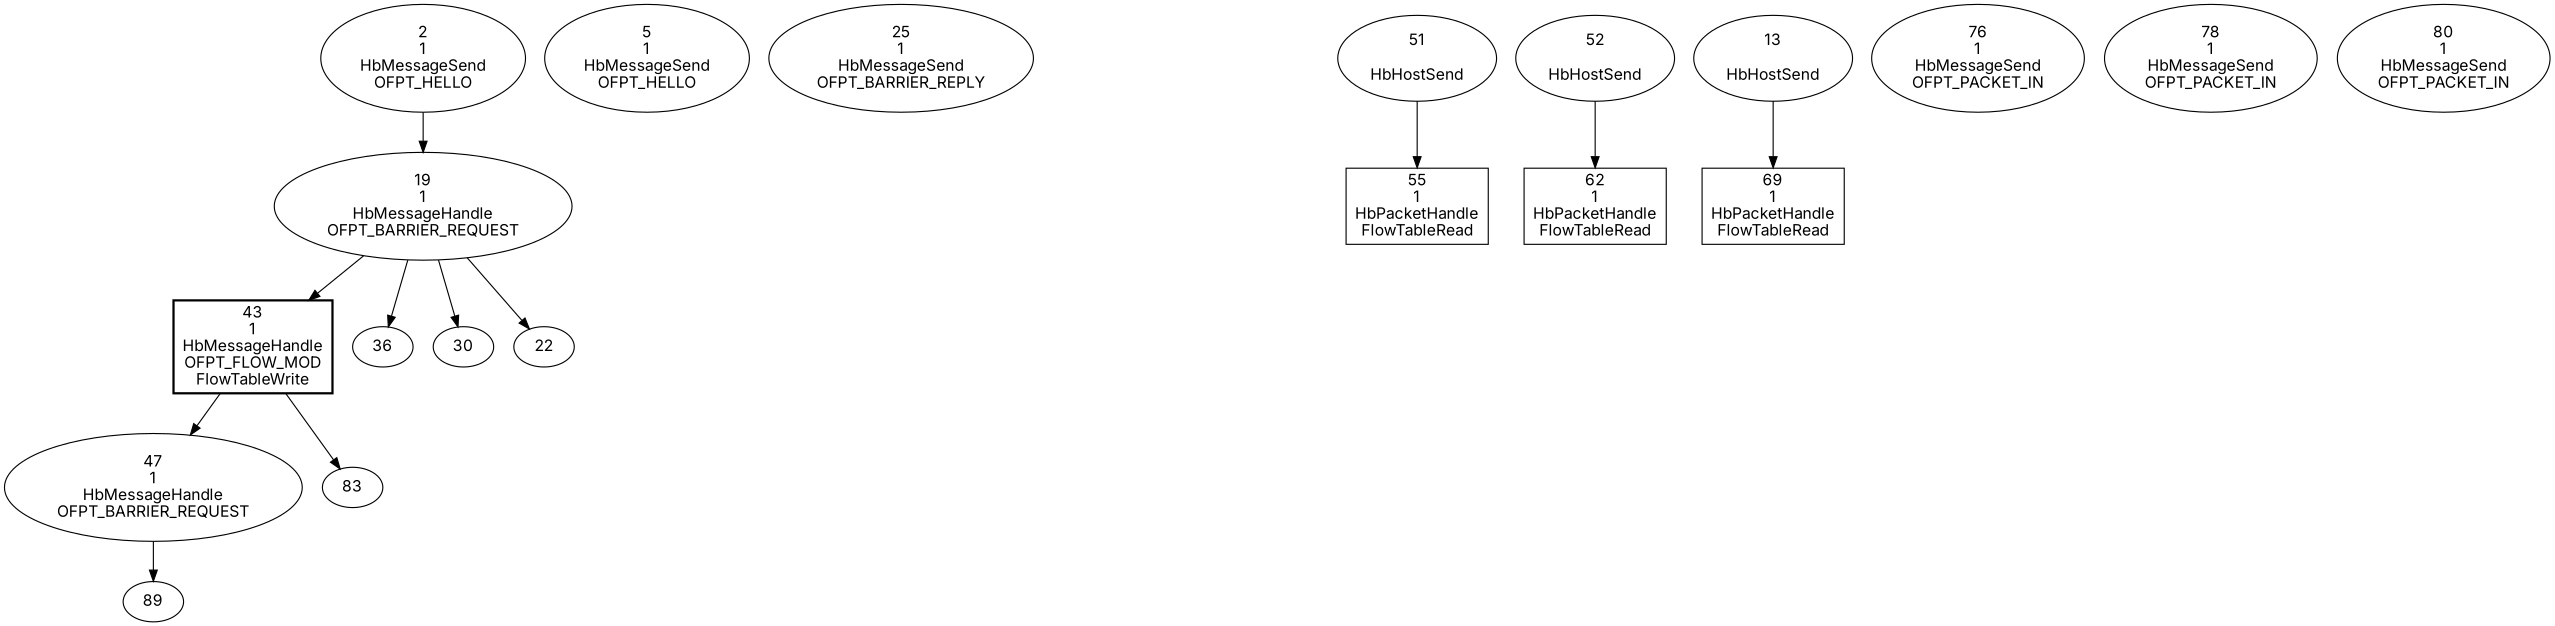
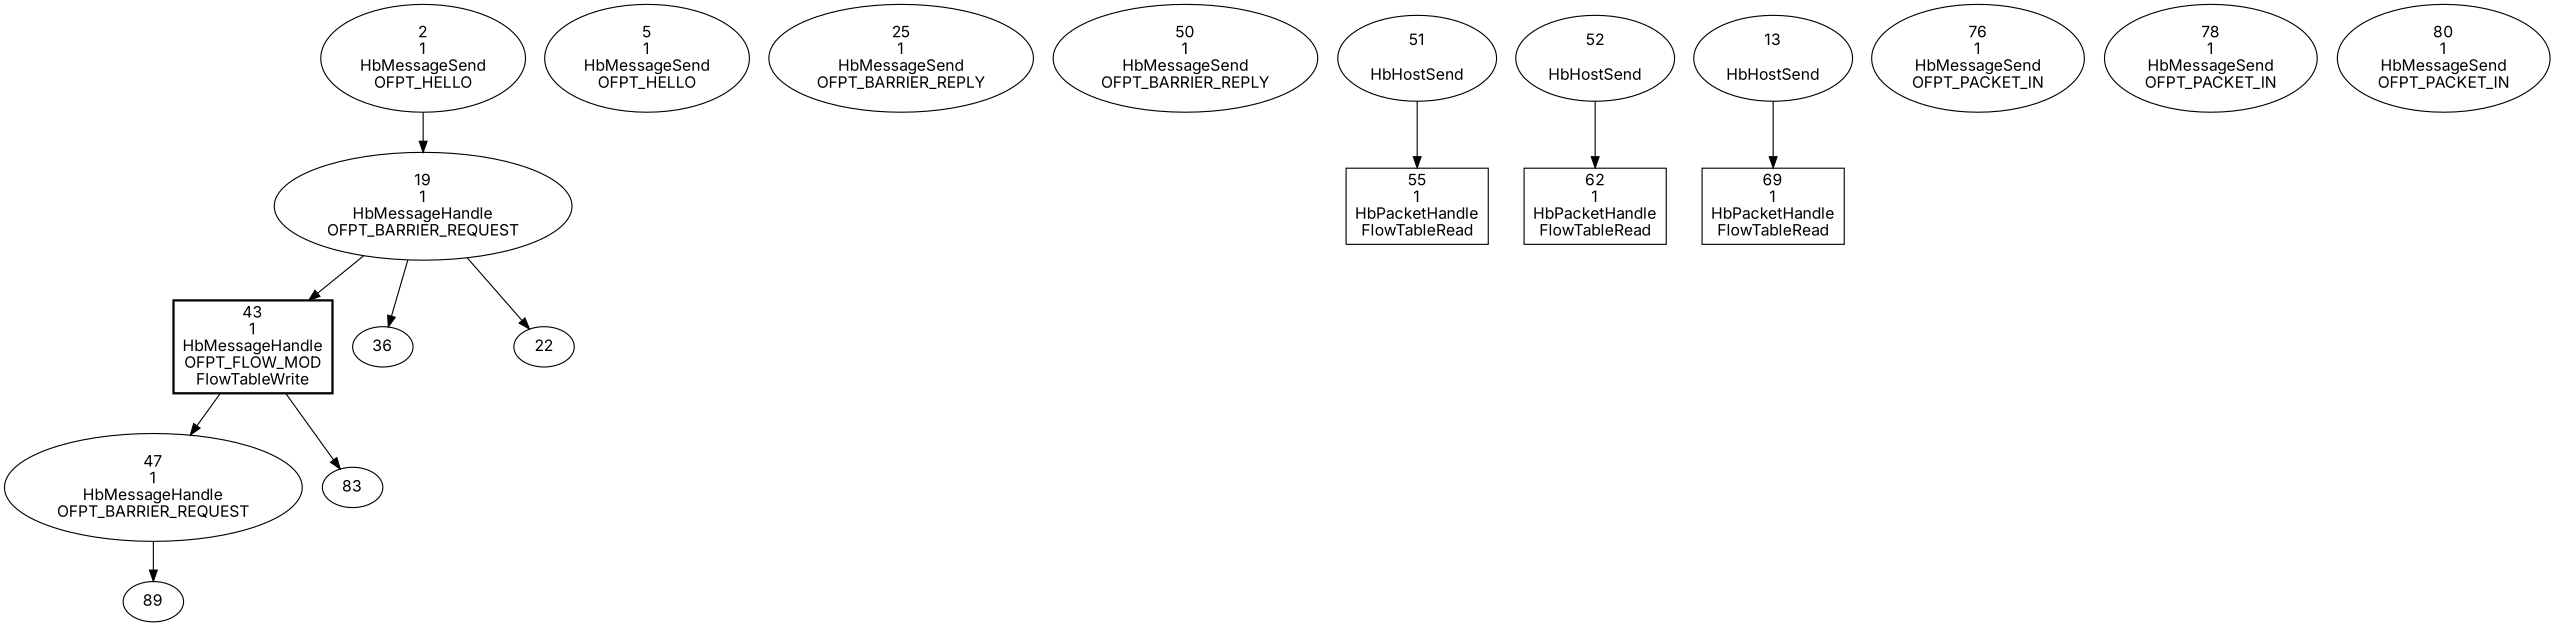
node "50 1 HbMessageSend OFPT_BARRIER_REPLY": added
node "30": removed
